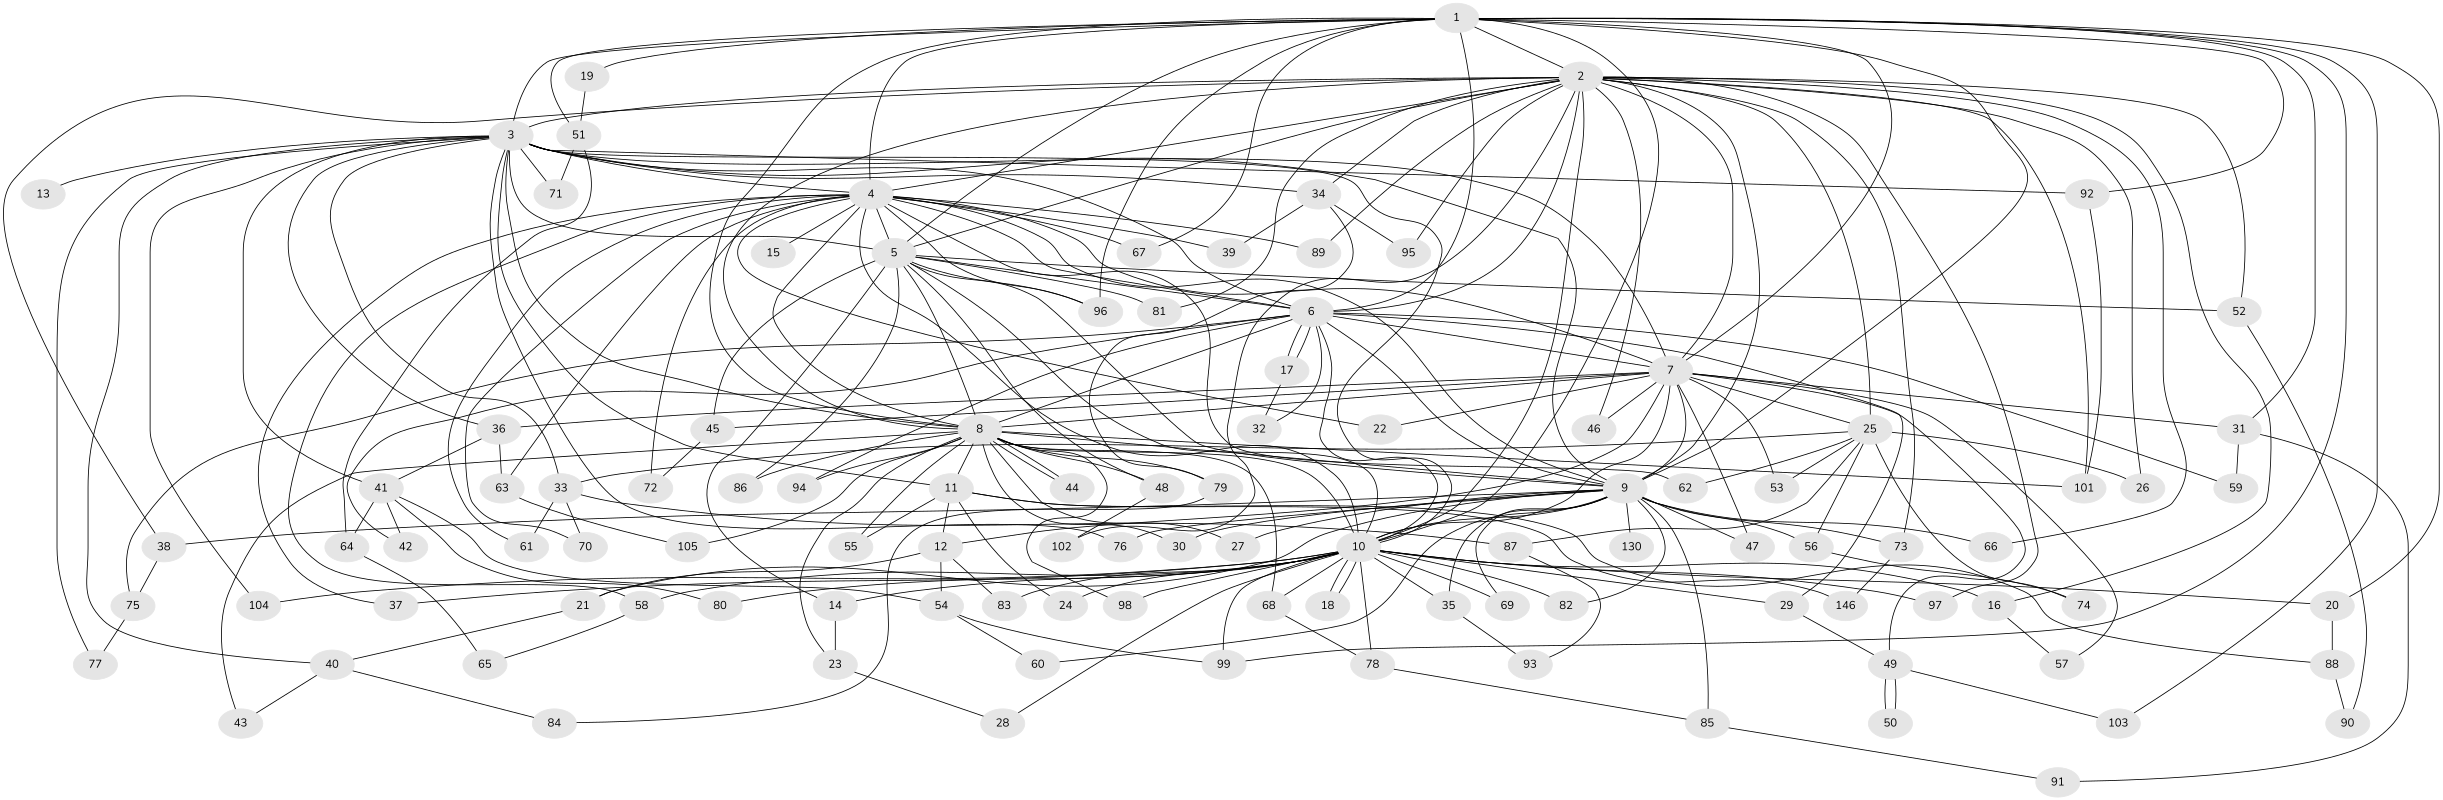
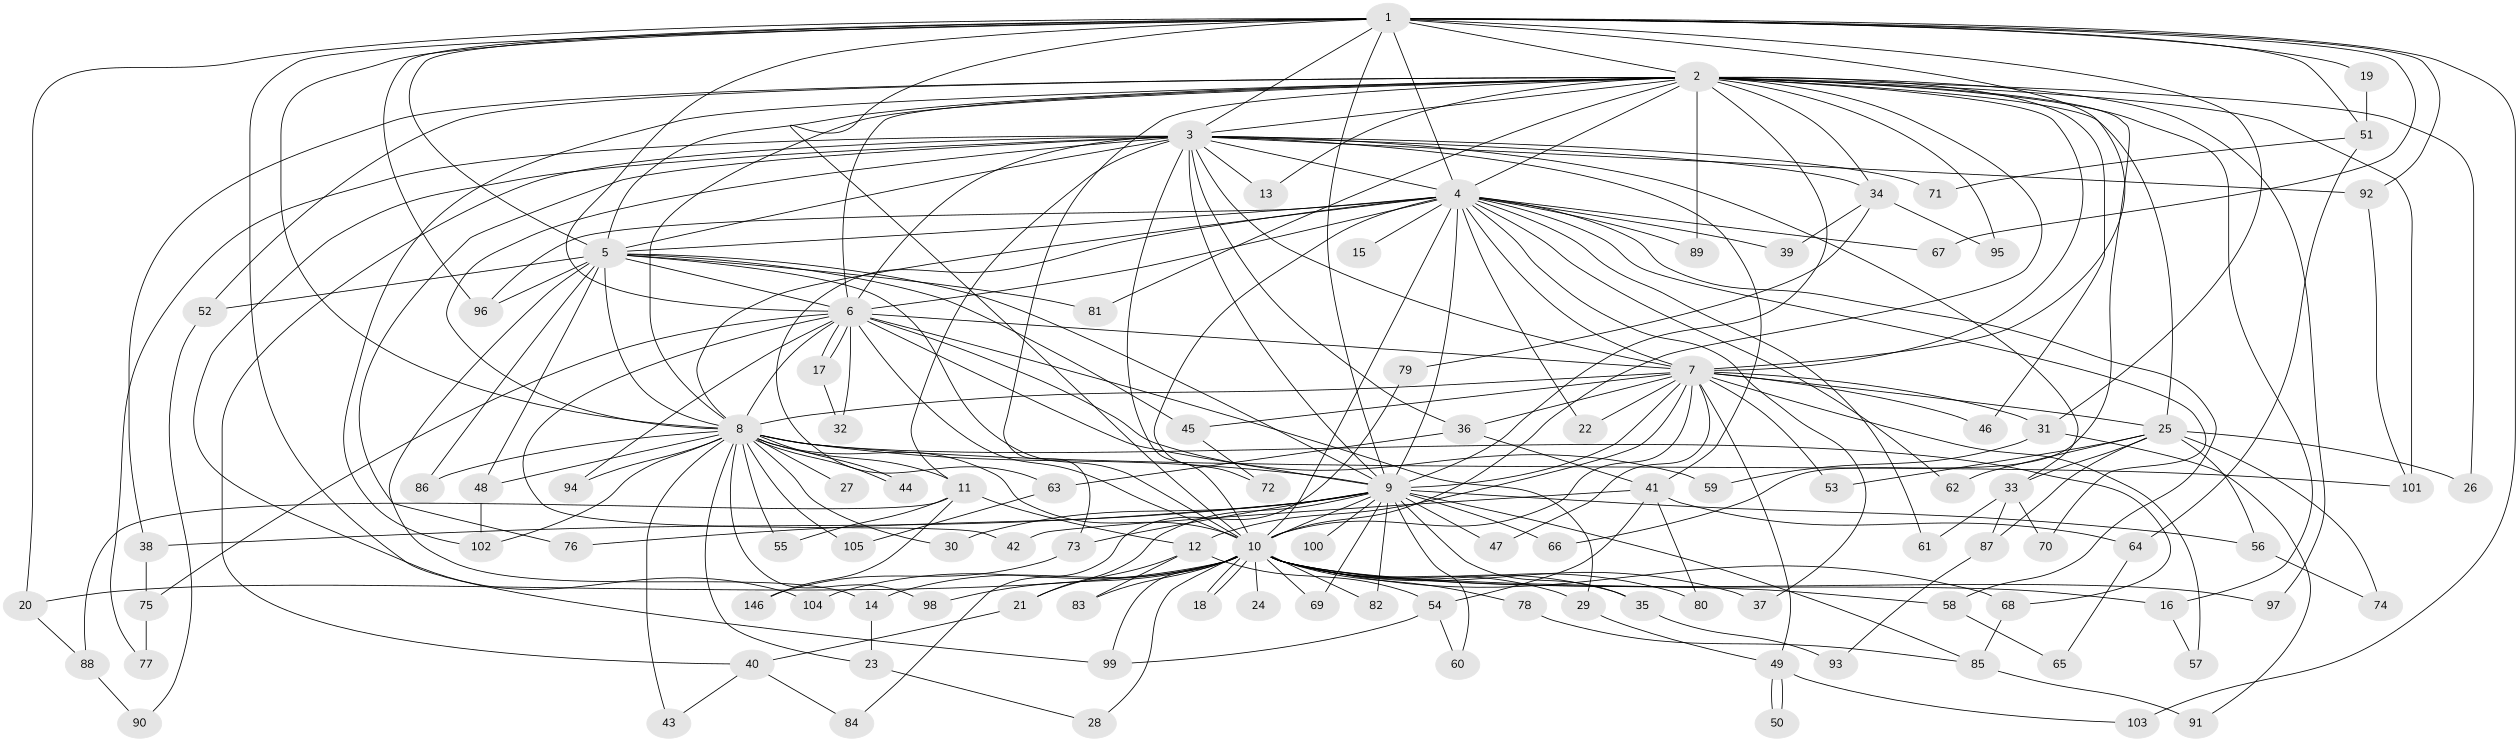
edge "2" -- "13": added
edge "8" -- "79": now "8" -- "102"
edge "9" -- "27": removed
node "130": label "130" -> "100"
edge "11" -- "24": removed
edge "68" -- "78": now "68" -- "85"
